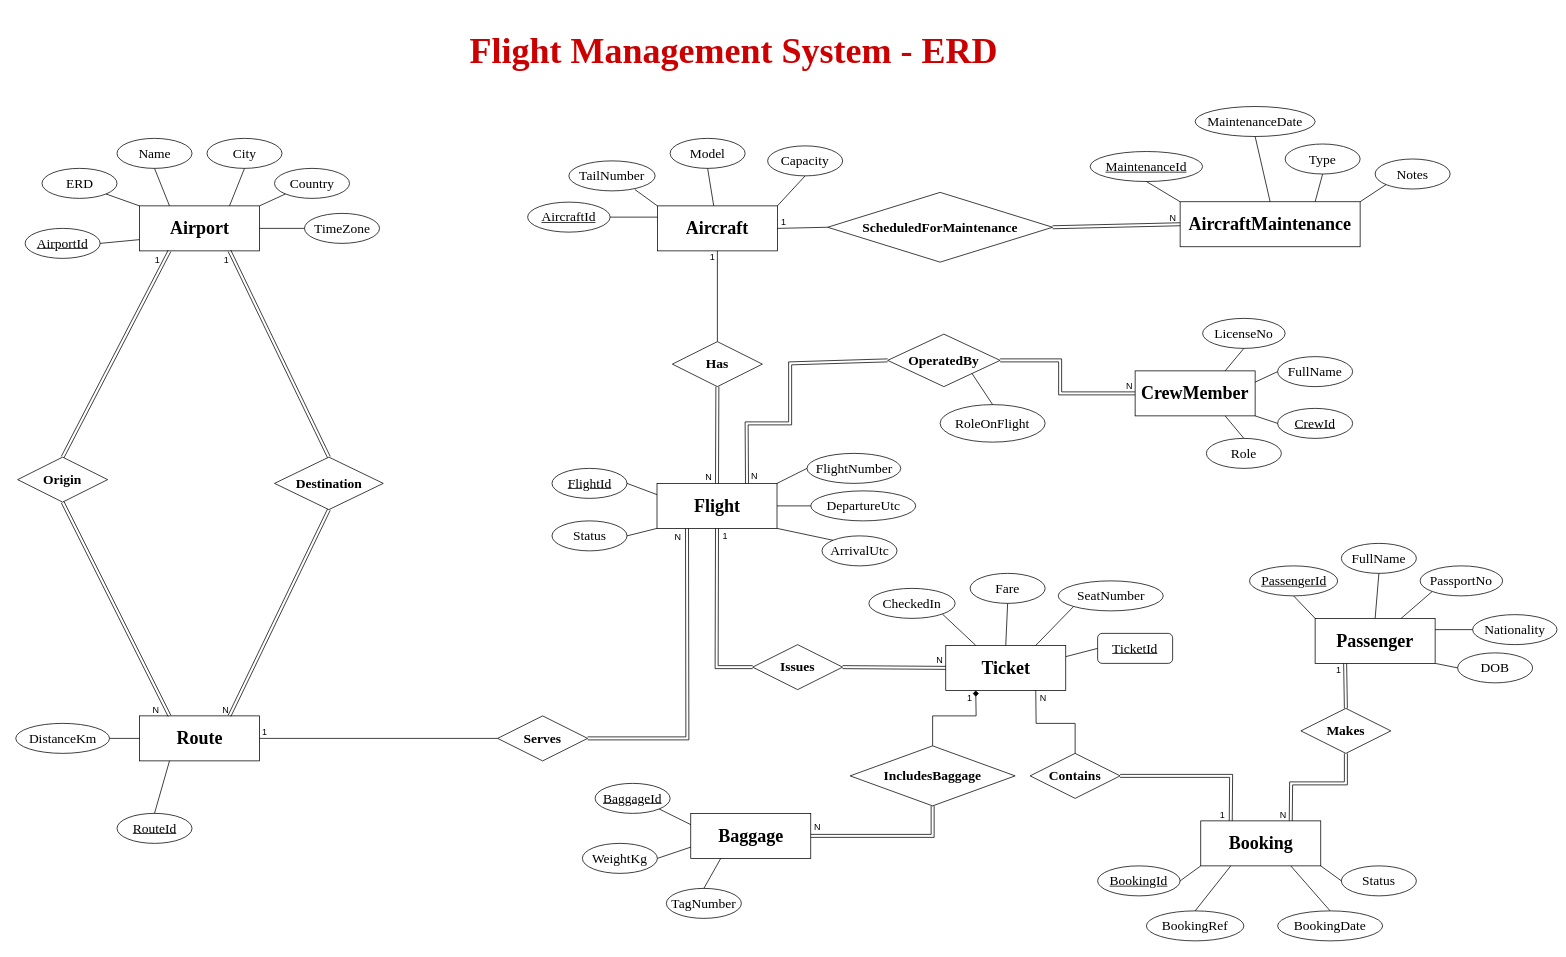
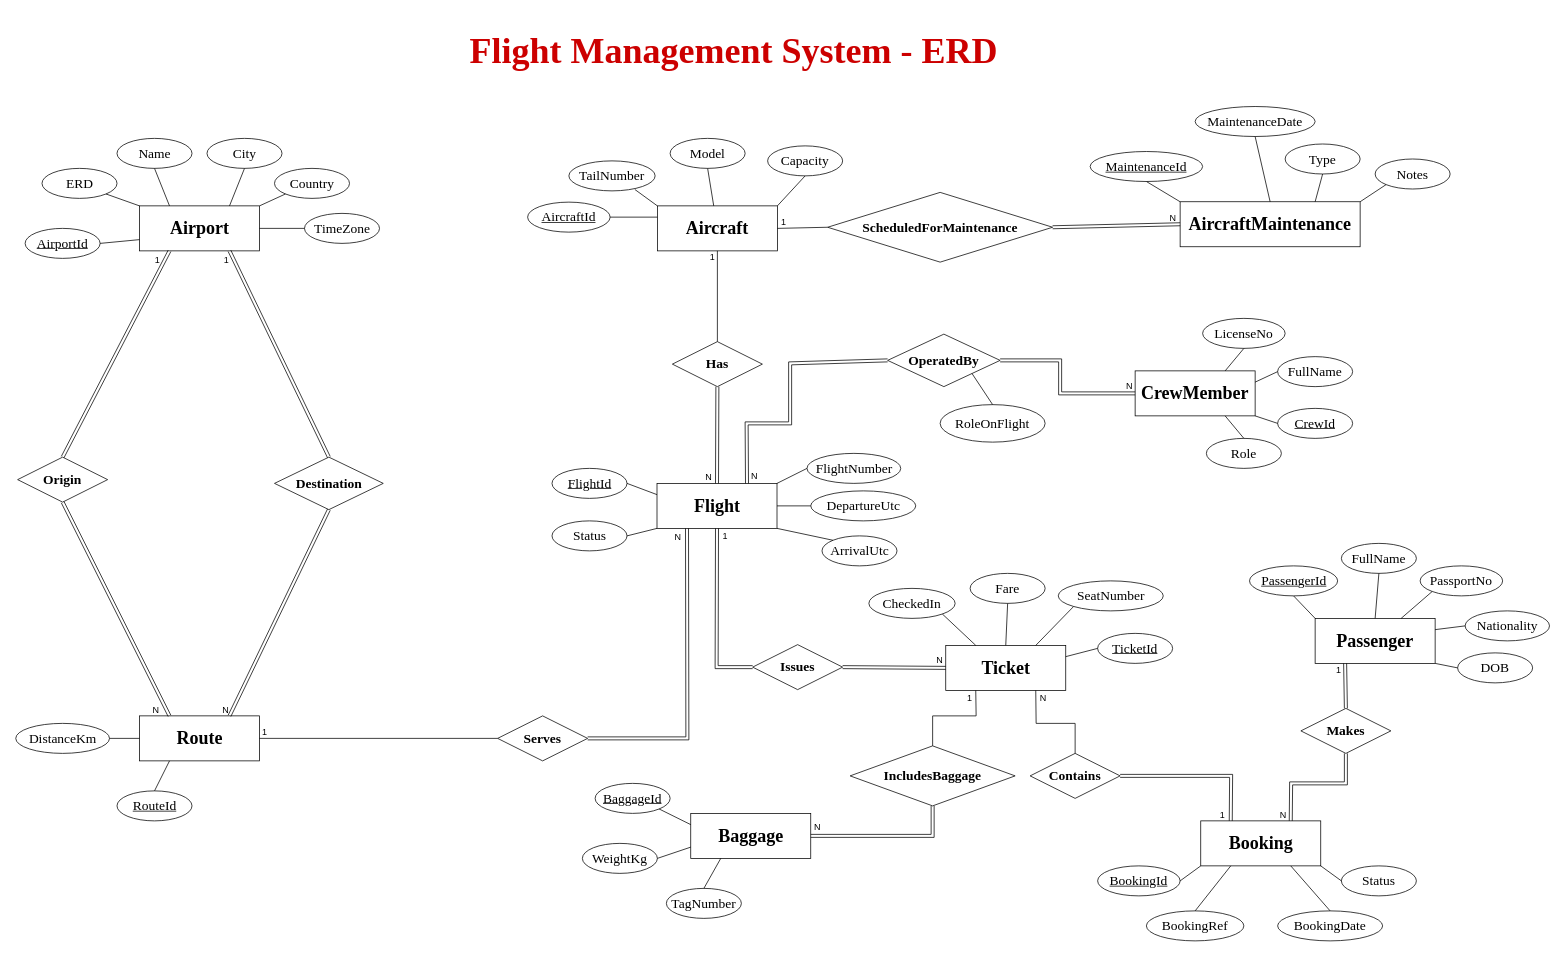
node "Nationality": moved (1515, 630) -> (1507, 626)
node "TicketId": shape rounded rectangle -> ellipse
edge "IncludesBaggage" -> "Ticket": arrowhead diamond -> none
node "RouteId": moved (155, 828) -> (155, 806)
